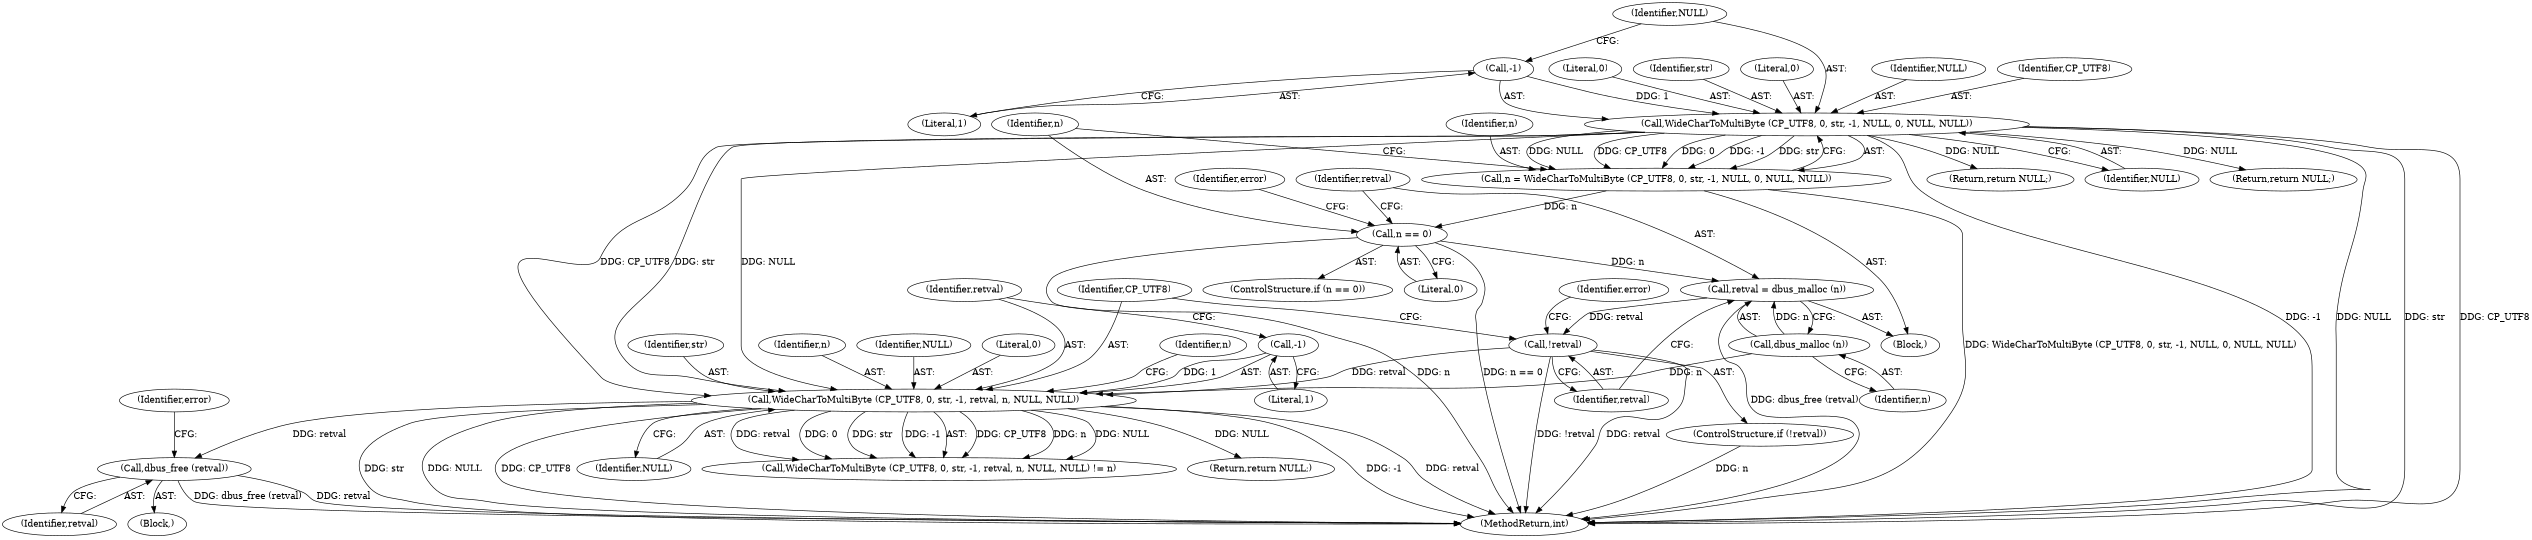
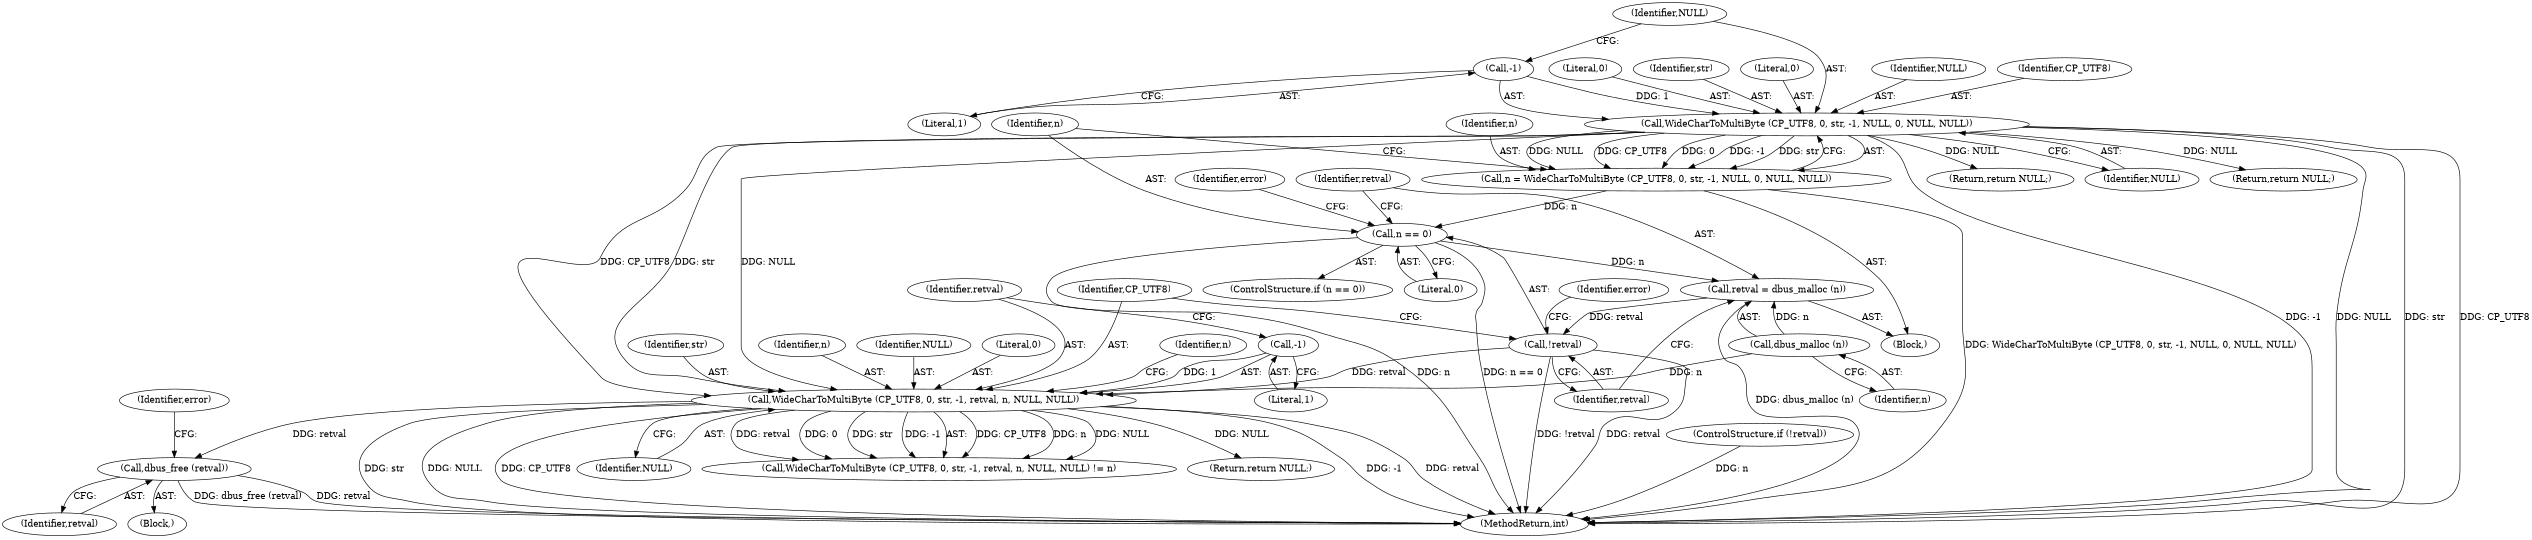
edge "(Call,retval = dbus_malloc (n))" -> "(Call,dbus_malloc (n))": removed, label "CFG:"
edge "(Call,!retval)" -> "(ControlStructure,if (!retval))": now "(Call,!retval)" -> "(Call,n == 0)"
edge "(Call,retval = dbus_malloc (n))" -> "(MethodReturn,int)": label "DDG: dbus_free (retval)" -> "DDG: dbus_malloc (n)"
